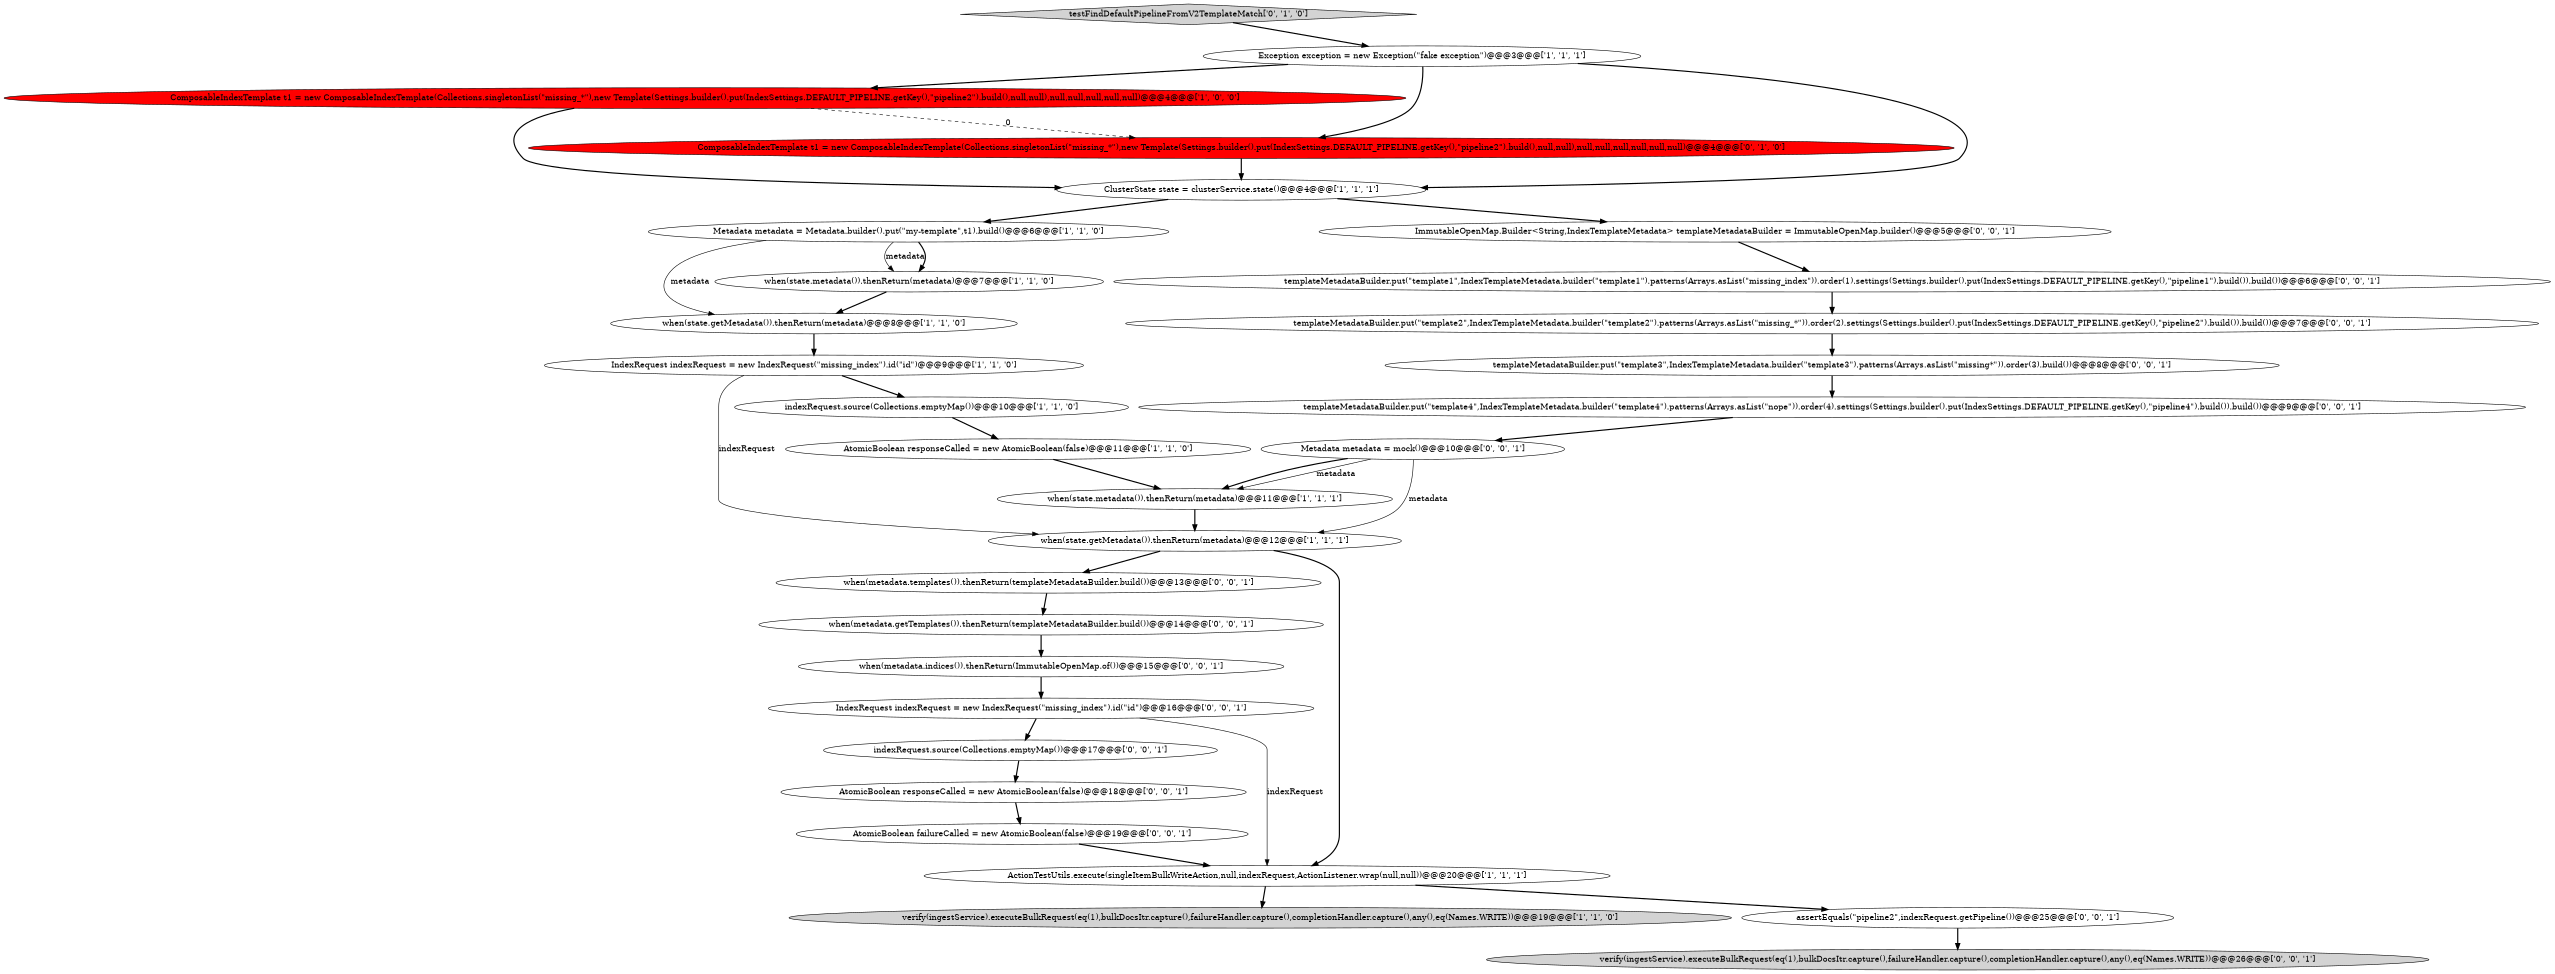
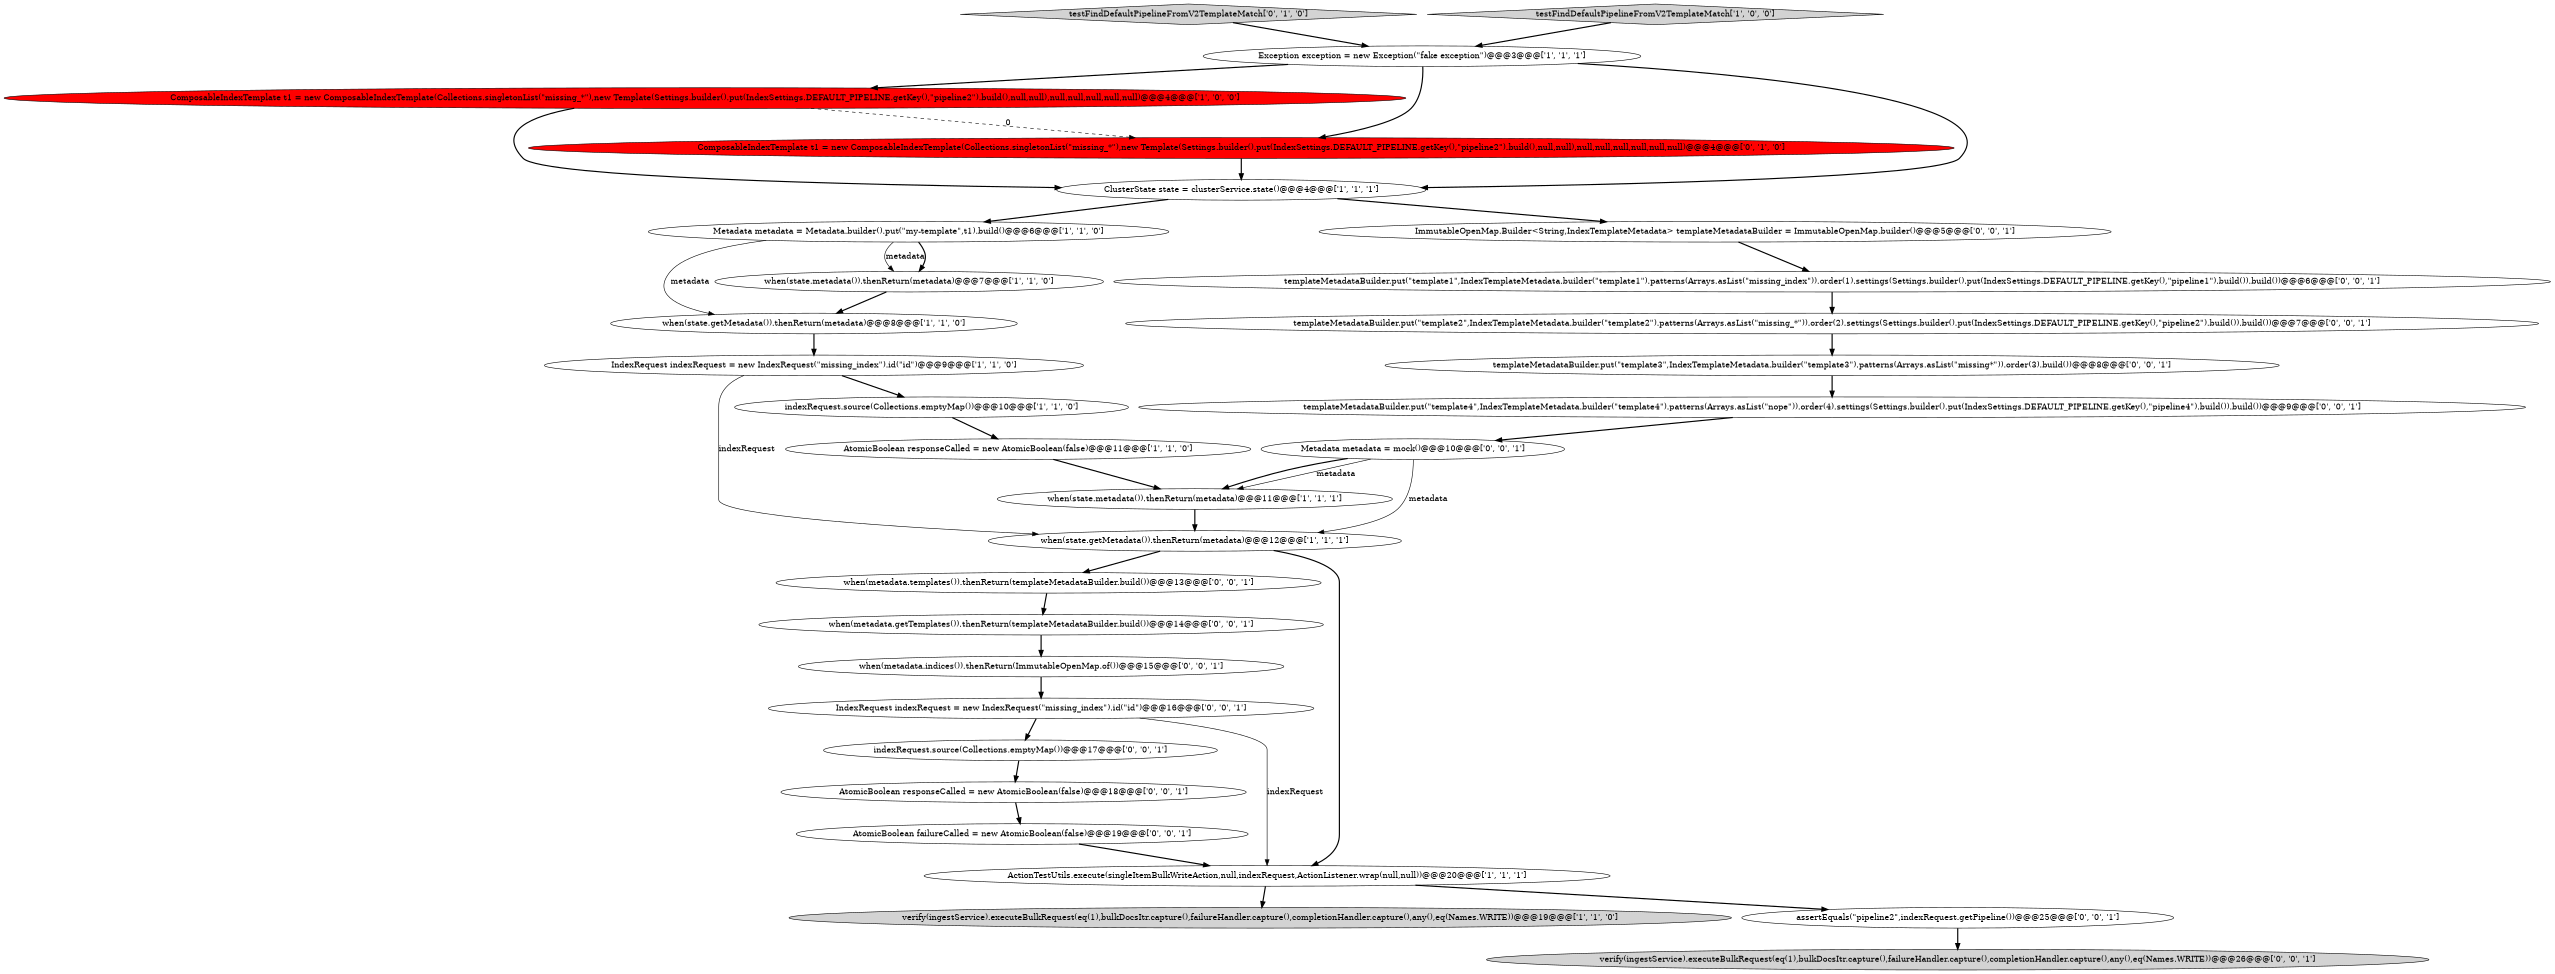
node "testFindDefaultPipelineFromV2TemplateMatch['1', '0', '0']": added
